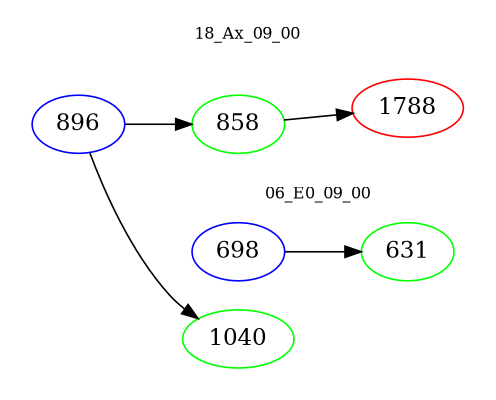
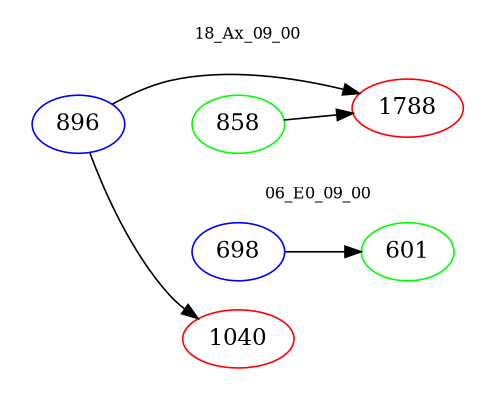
edge "896" -> "858": now "896" -> "1788"
node "631": label "631" -> "601"
node "1040": color green -> red
